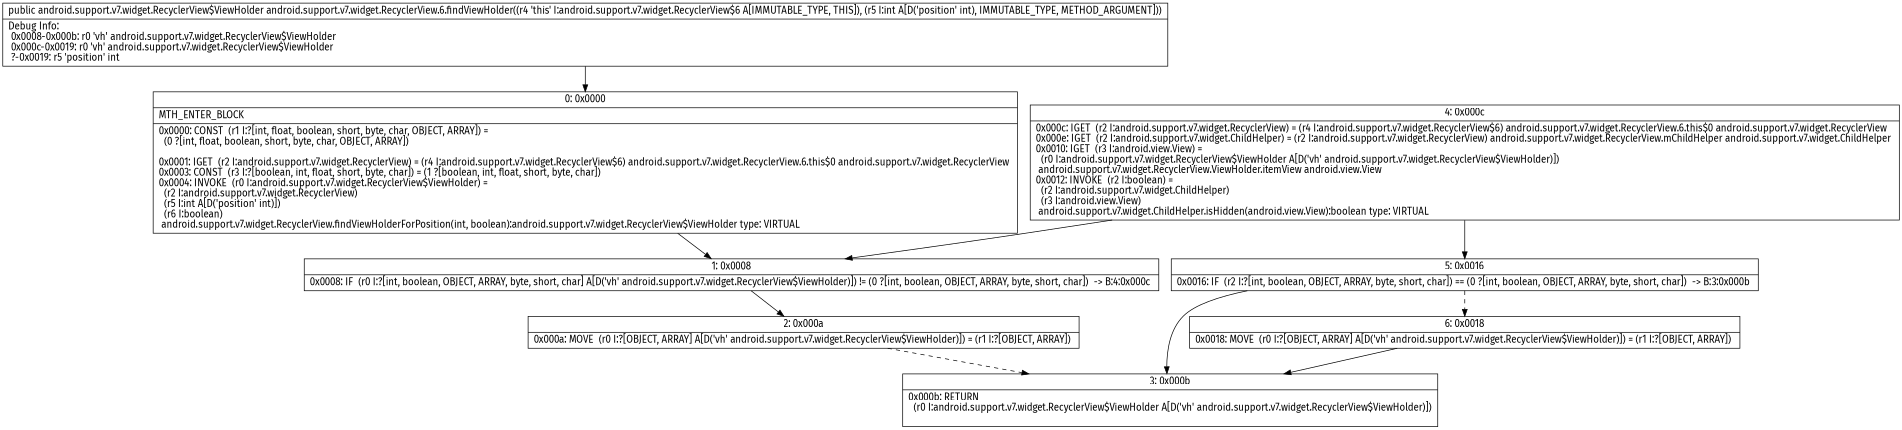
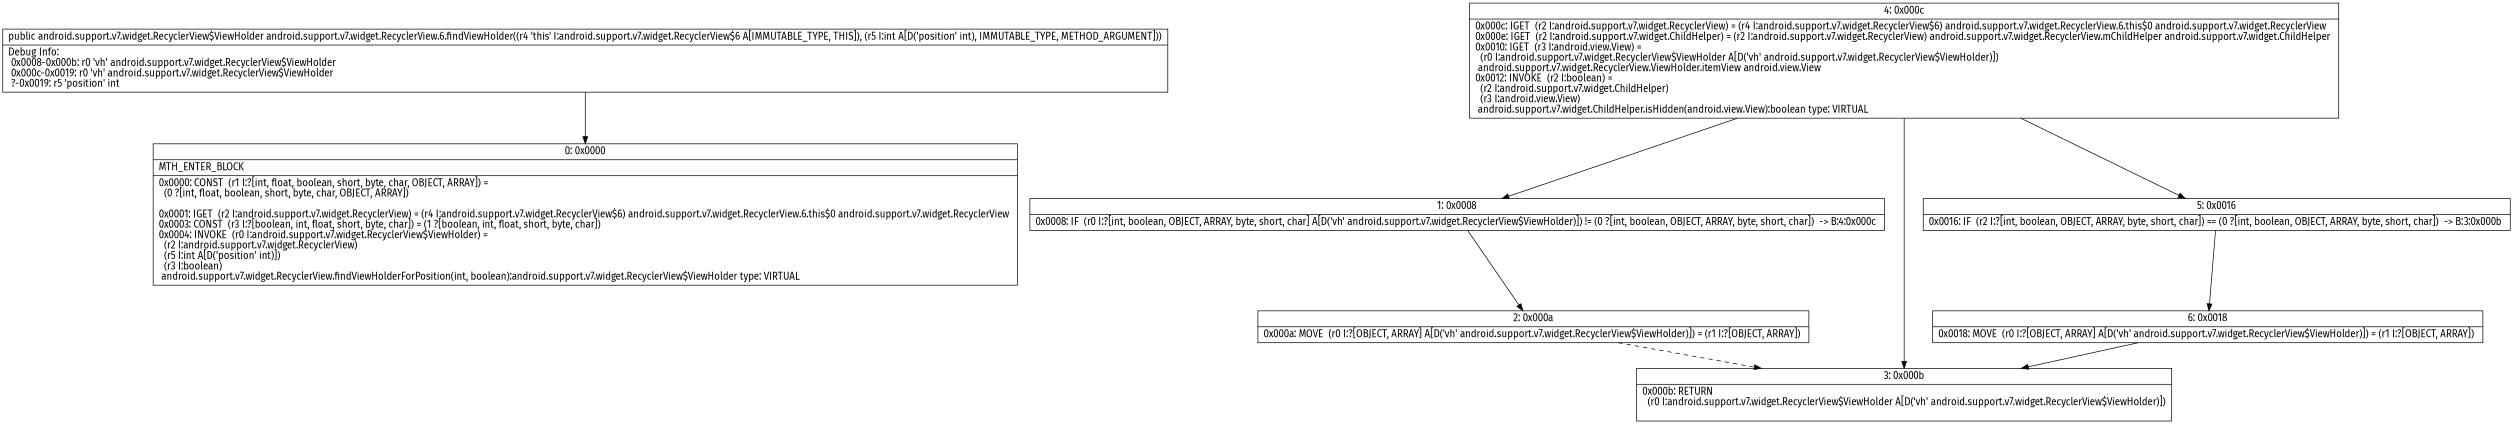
node "0: 0x0000": text "(r6 I:boolean)" -> "(r3 I:boolean)"
edge "0: 0x0000" -> "1: 0x0008": removed
edge "5: 0x0016" -> "6: 0x0018": style dashed -> solid
edge "5: 0x0016" -> "3: 0x000b": now "4: 0x000c" -> "3: 0x000b"
